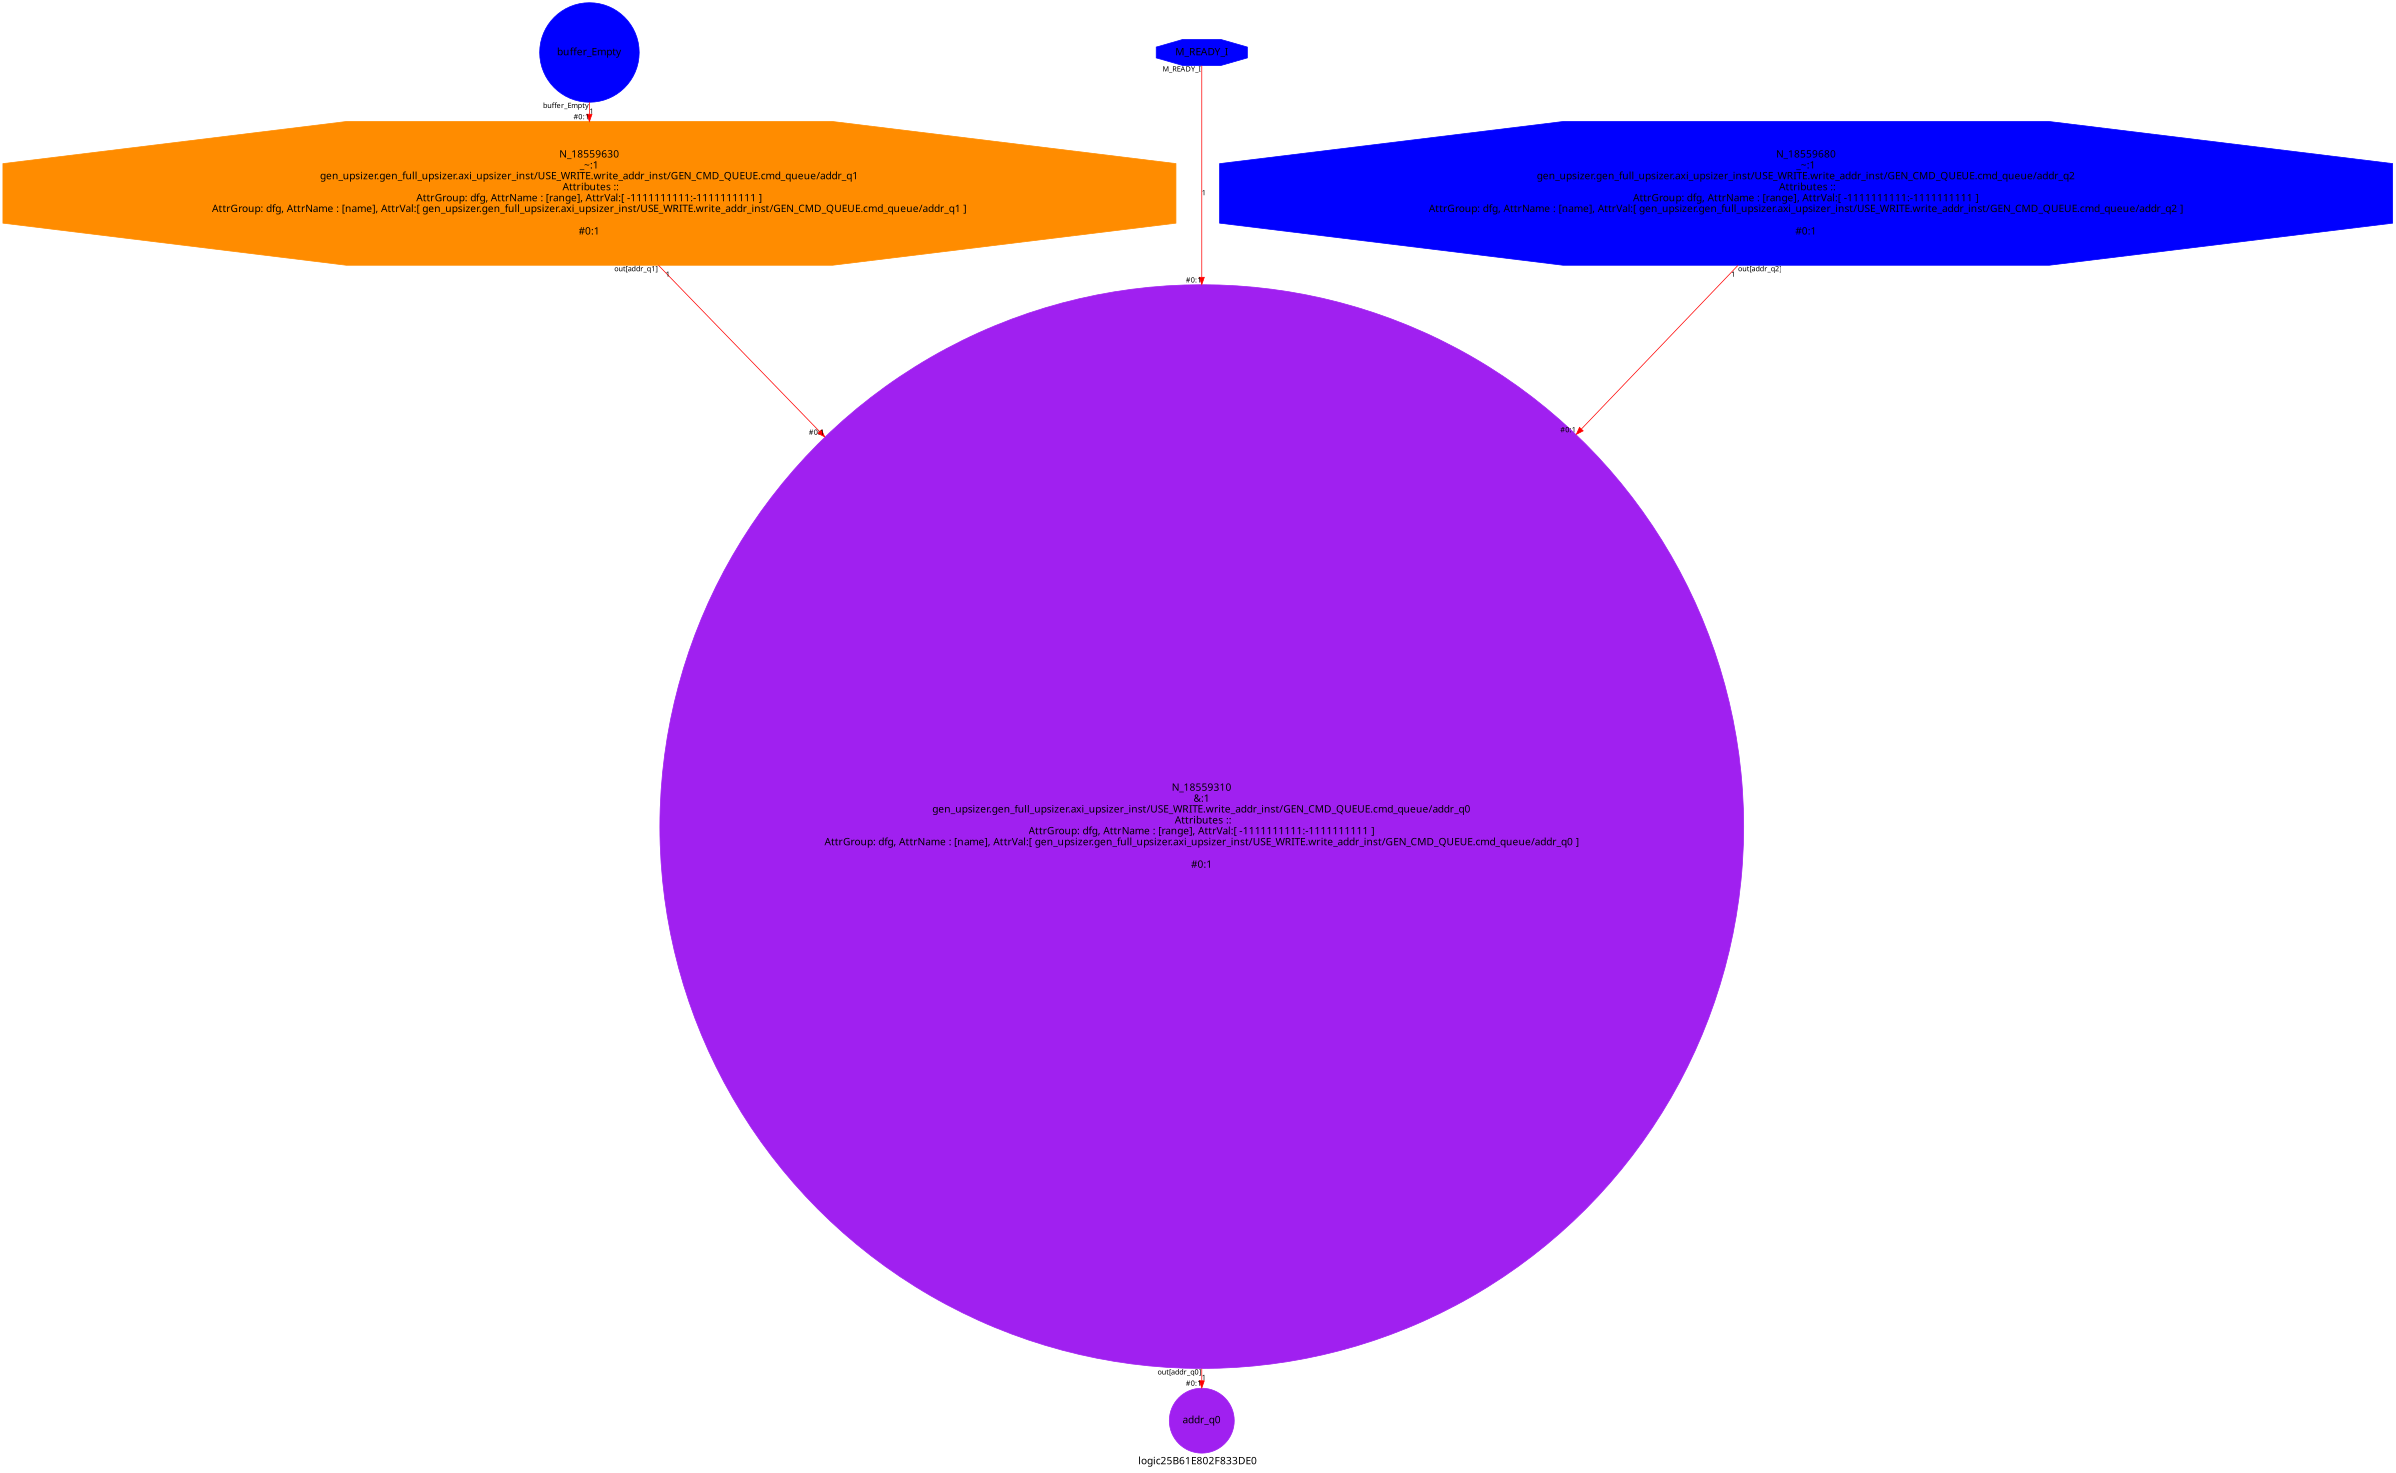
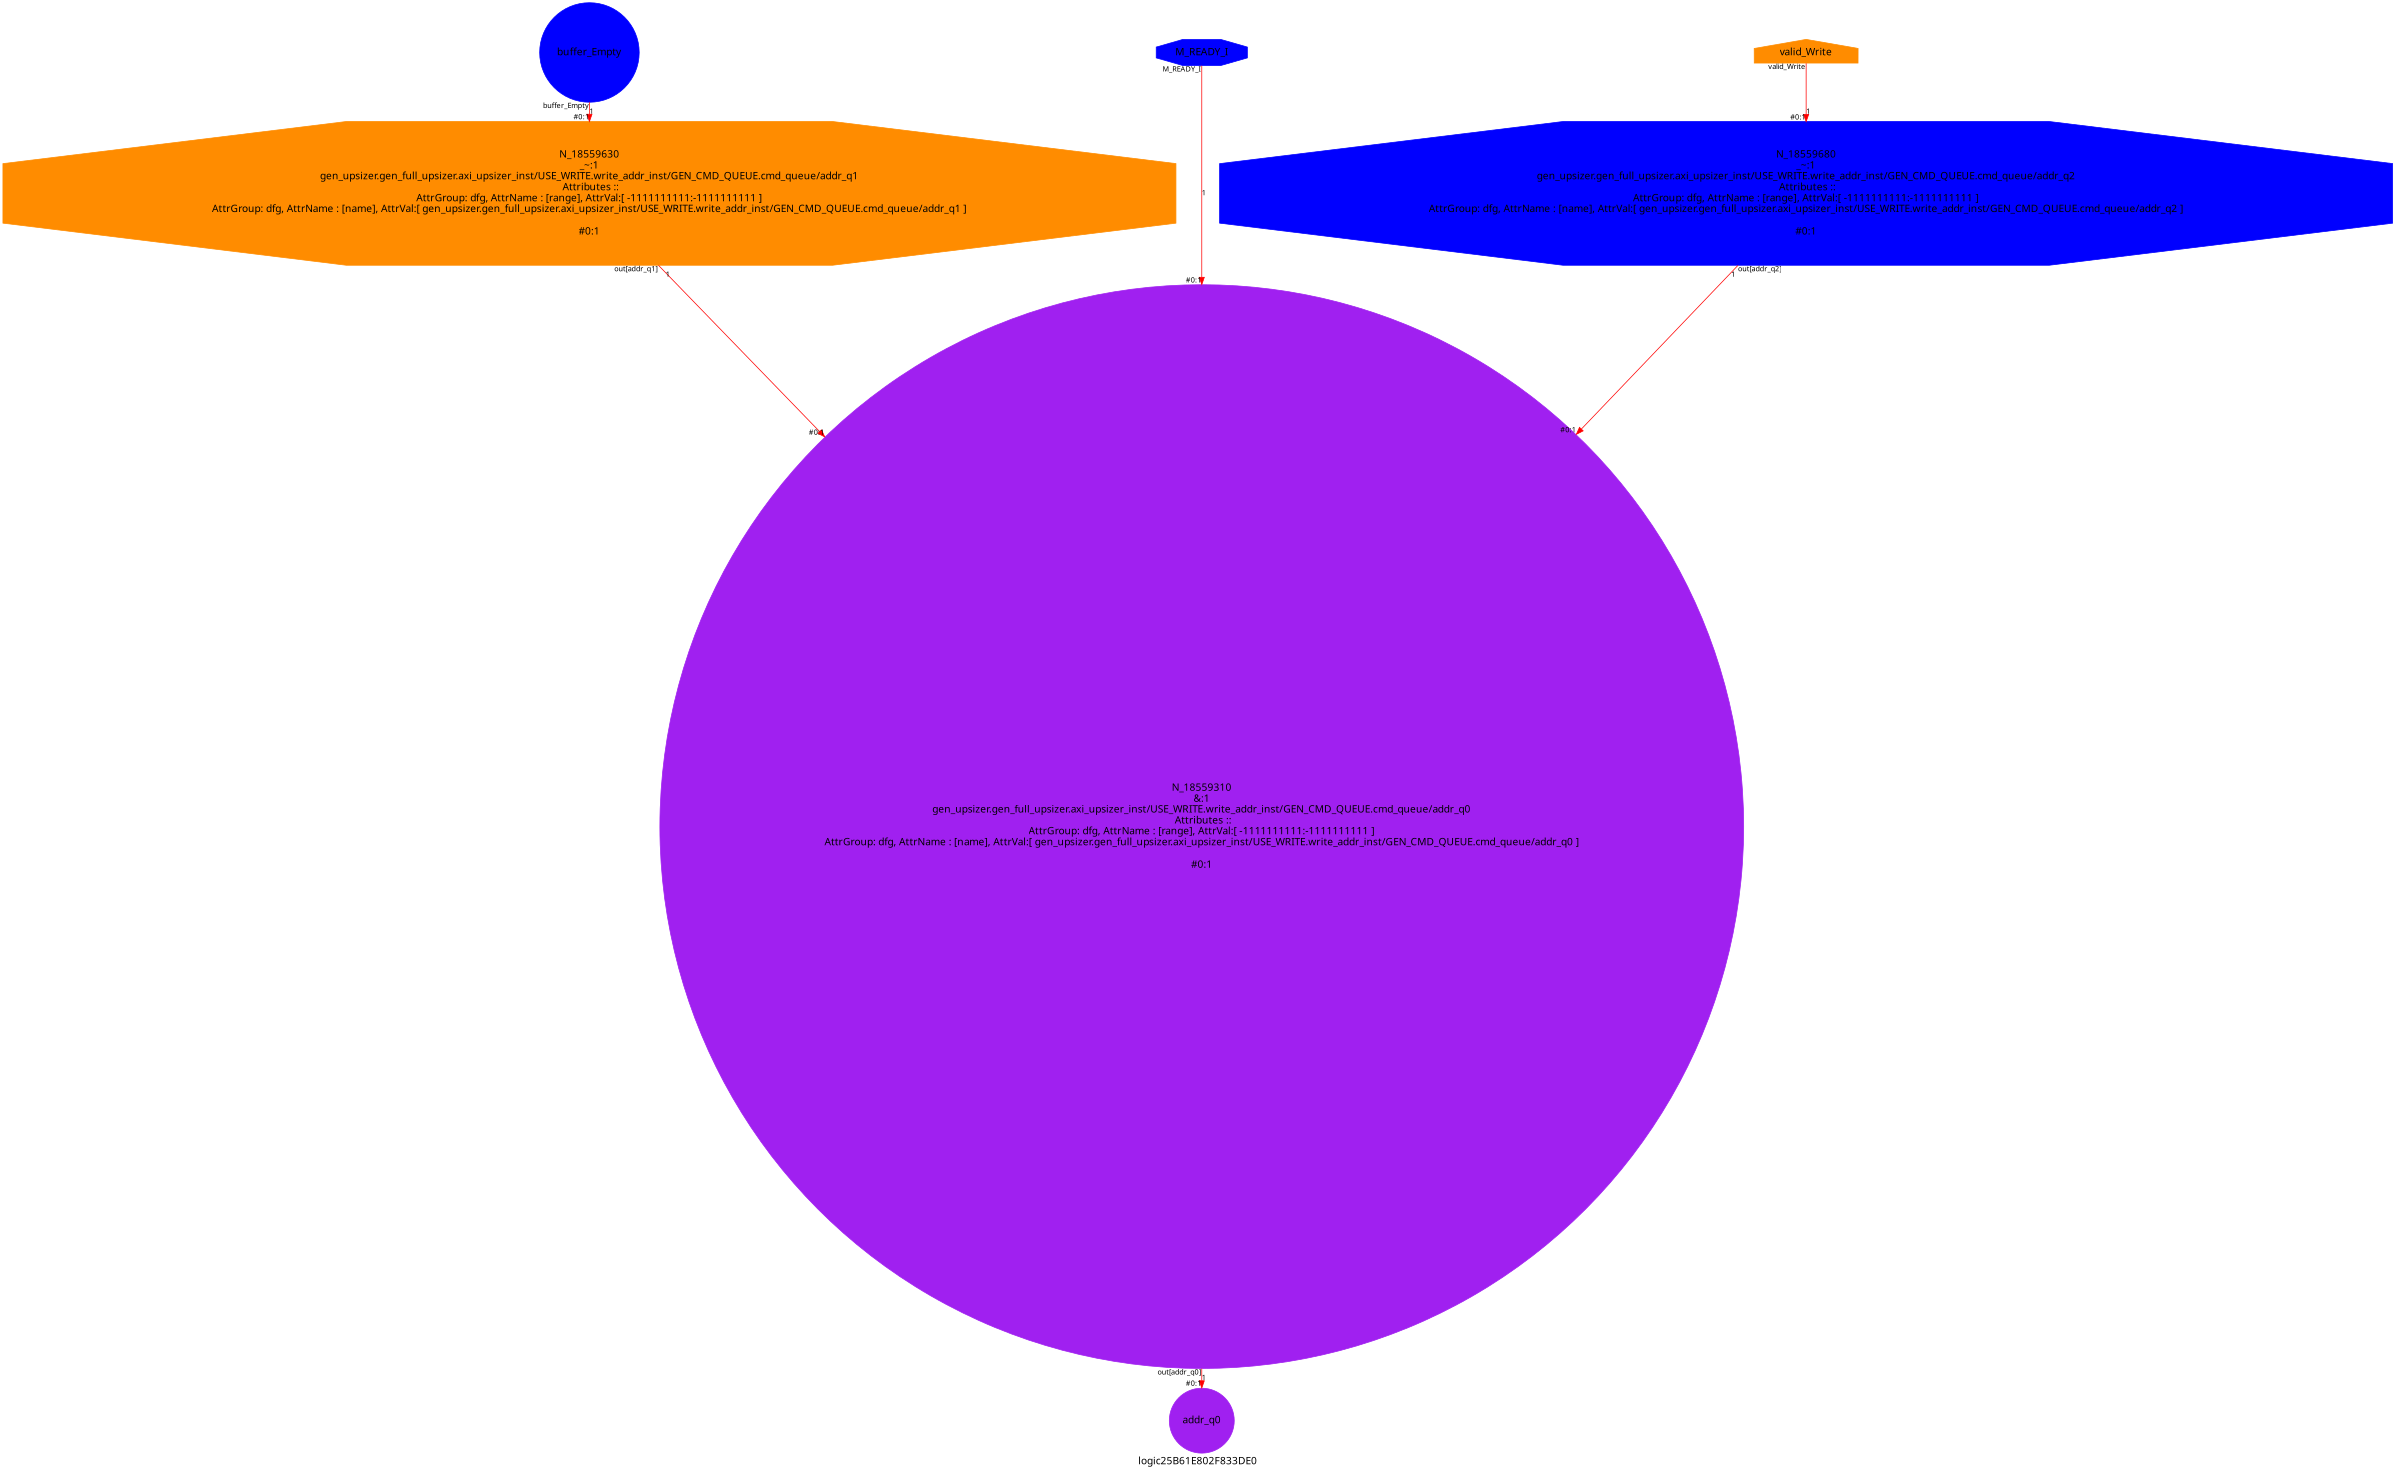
node "valid_Write": added
